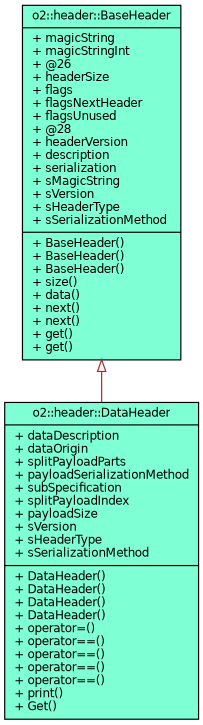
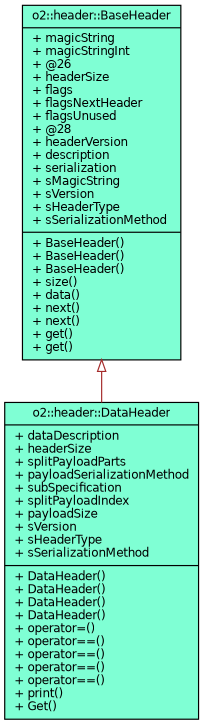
node "o2::header::DataHeader": text "+ dataOrigin" -> "+ headerSize"
